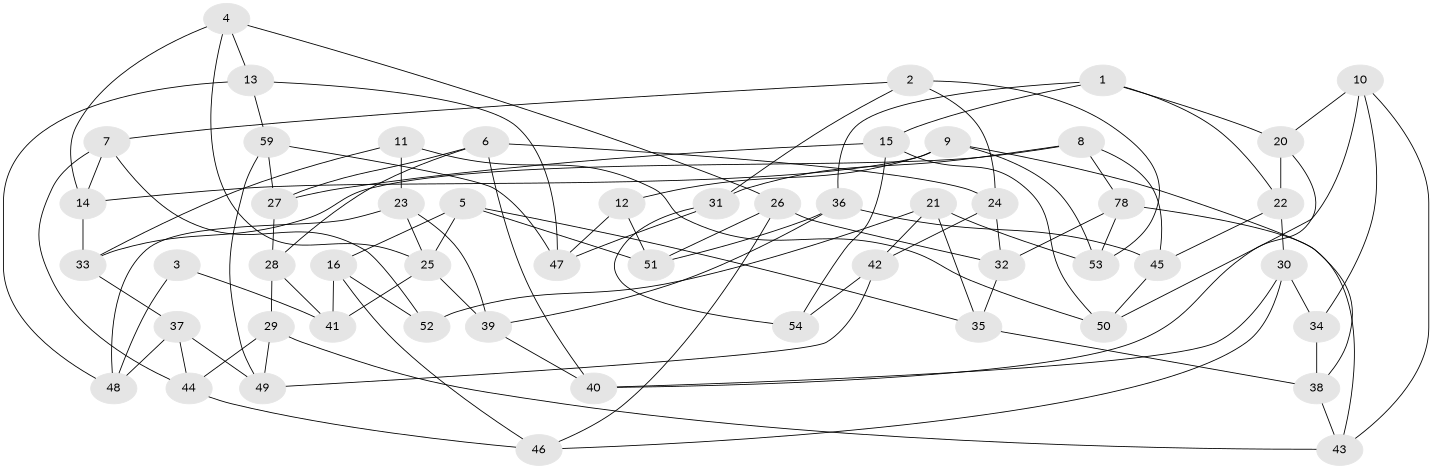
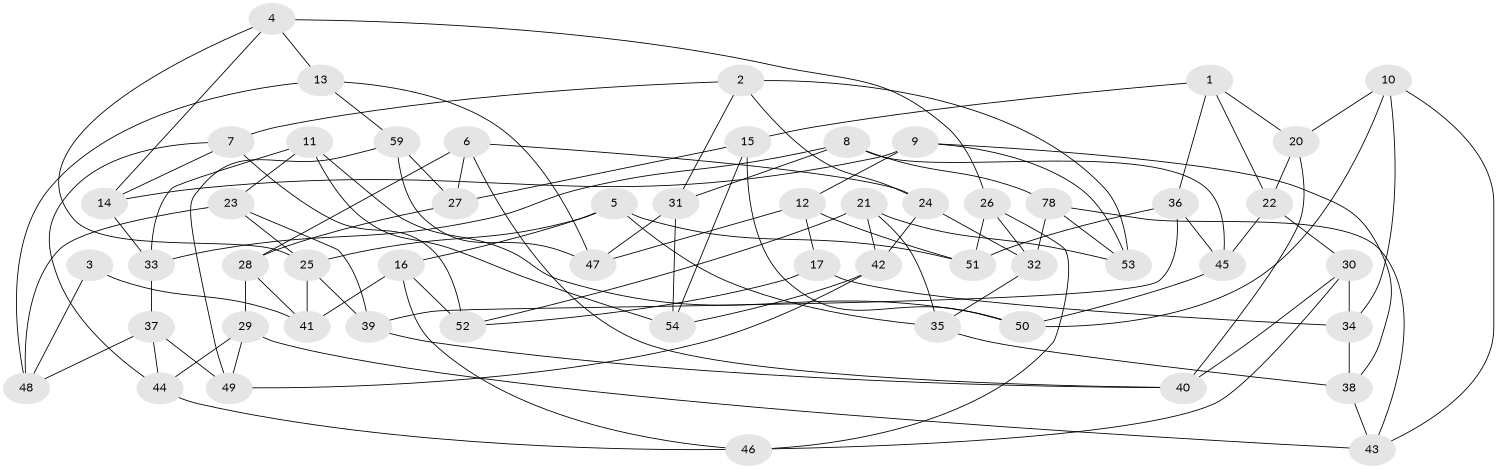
edge "11" -- "54": added
node "17": added
